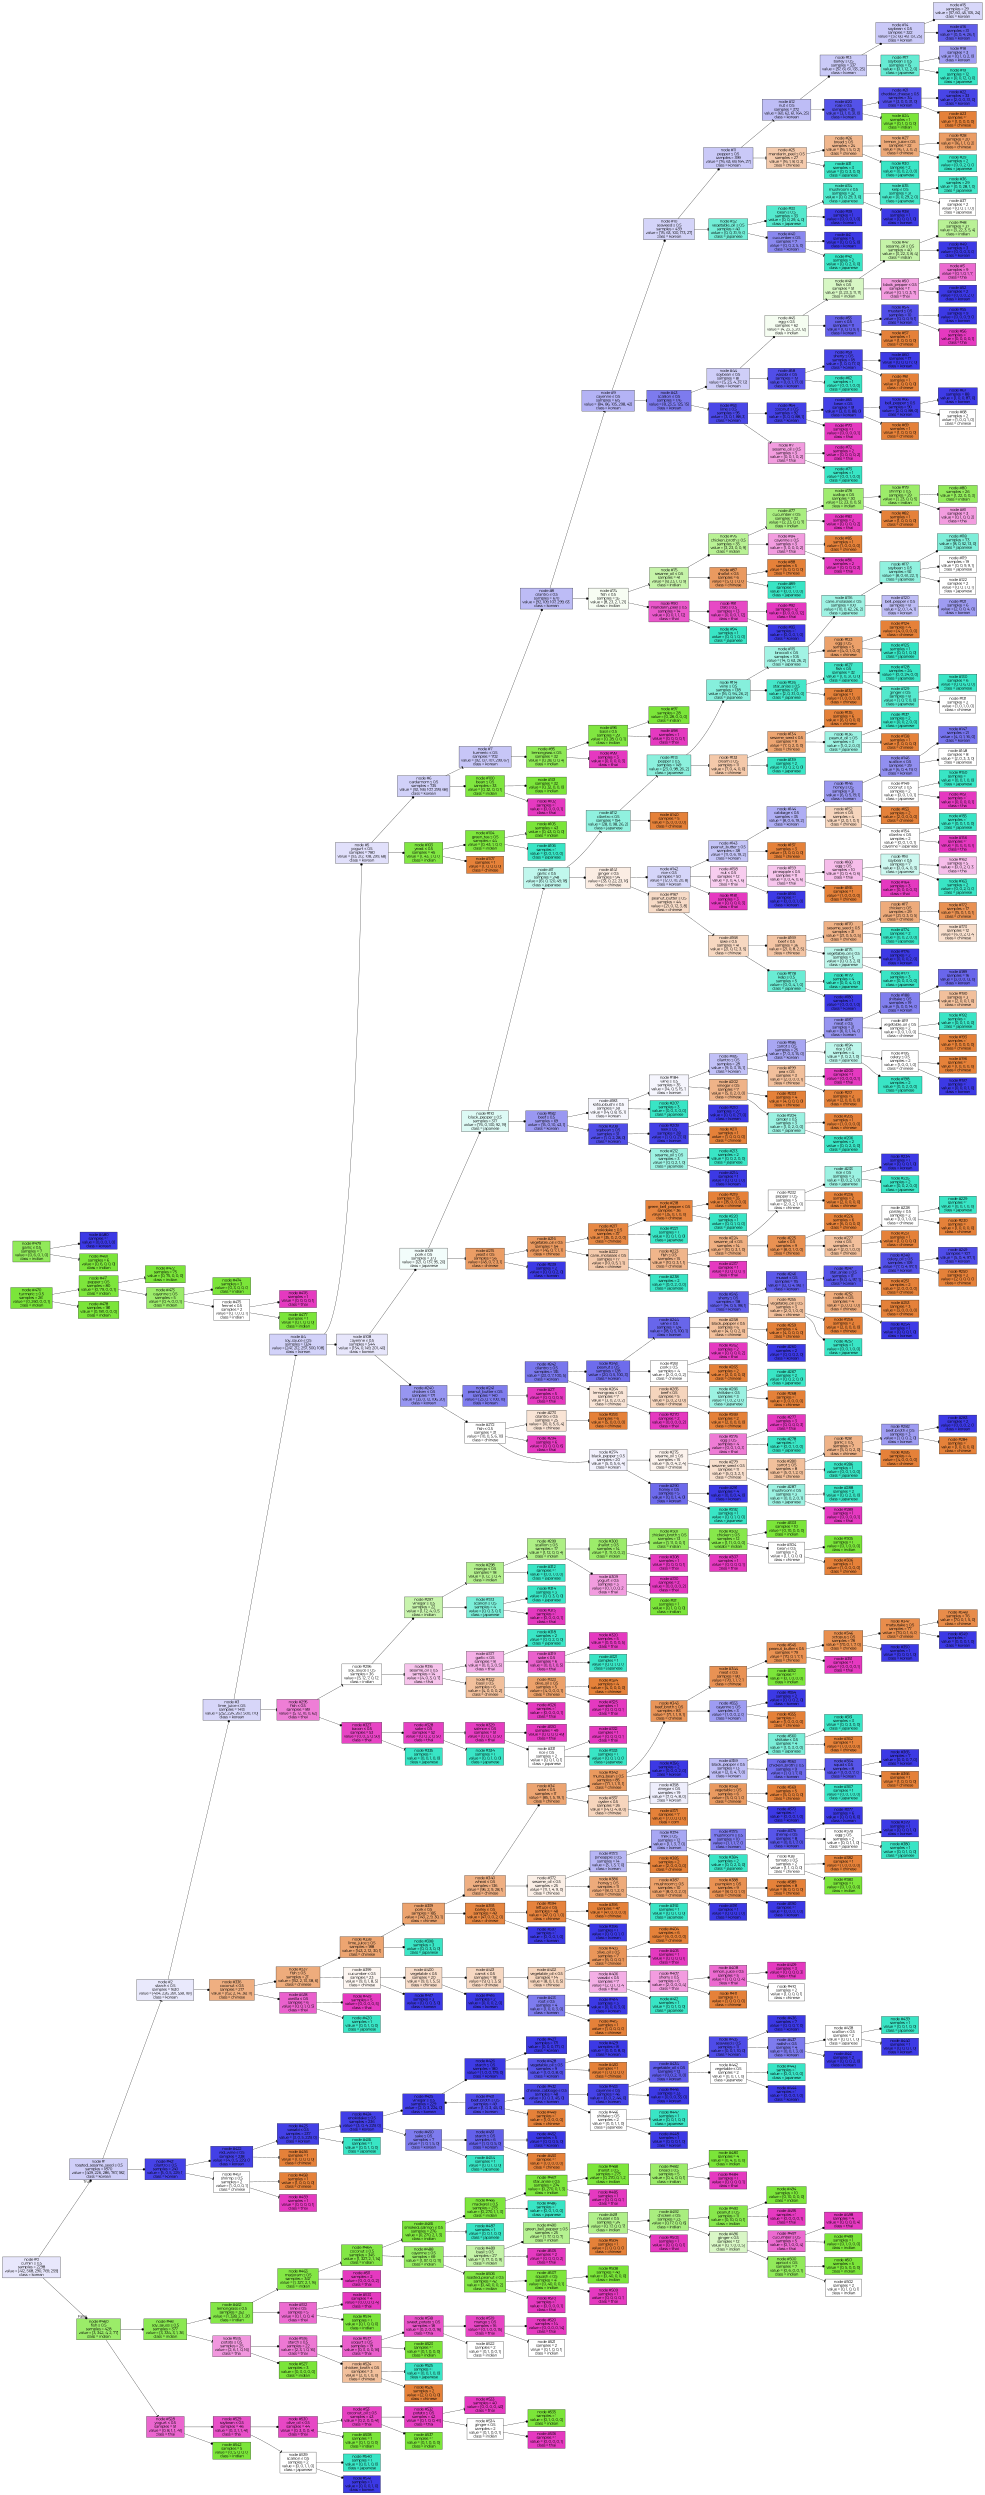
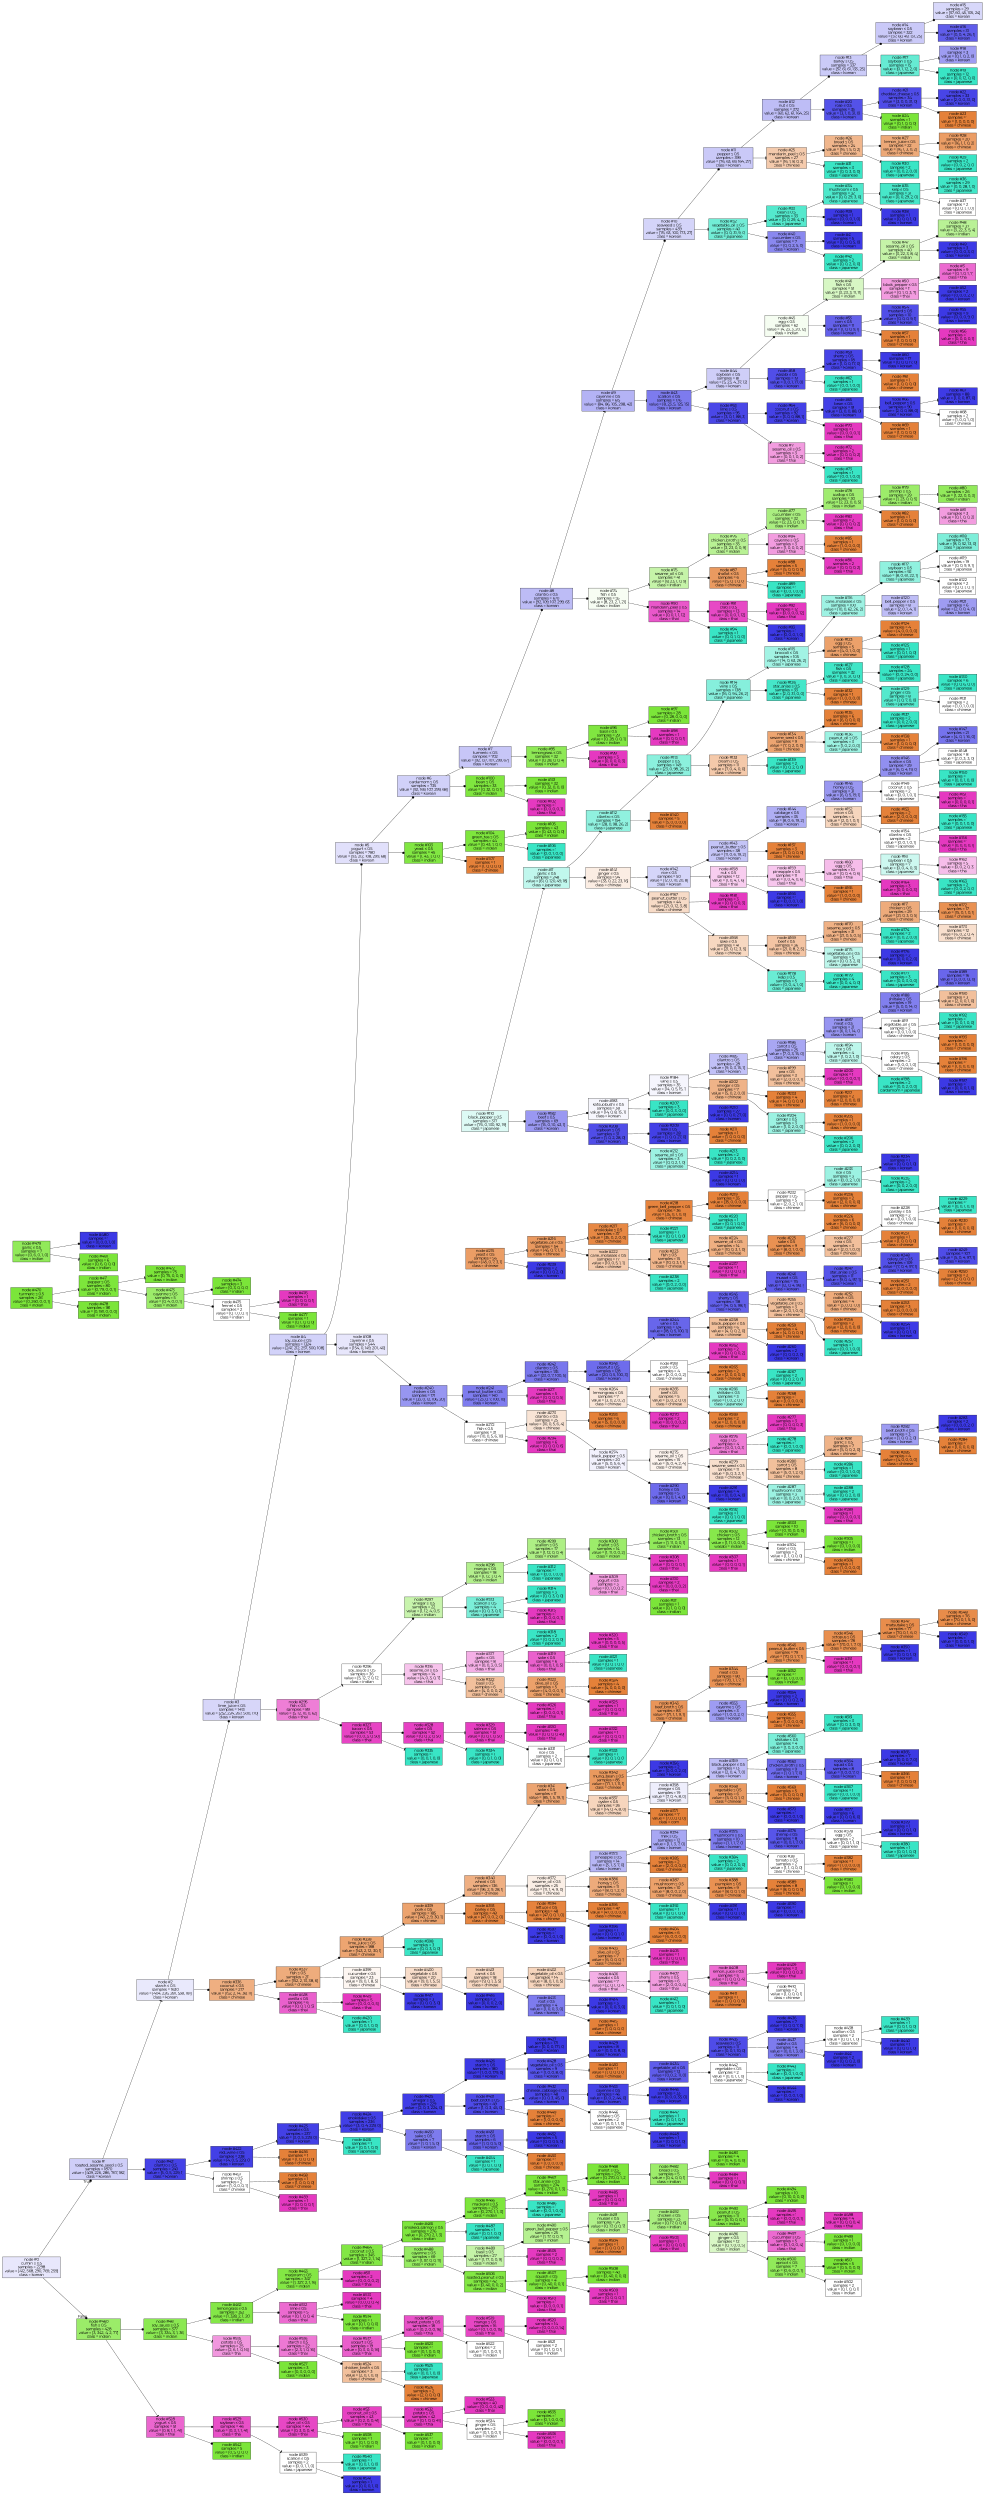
edge "node #145" -> "node #153": now "node #145" -> "node #149"
node "node #154": text "cayenne = japanese" -> "class = japanese"
edge "node #142" -> "node #181": now "node #167" -> "node #181"
node "node #180": removed
node "node #198": text "class = japanese" -> "cardamom = japanese"
edge "node #224" -> "node #232": now "node #219" -> "node #232"
node "node #109": removed
edge "node #241" -> "node #242": added
edge "node #272" -> "node #294": arrowhead tee -> dot
edge "node #272" -> "node #274": now "node #273" -> "node #274"
edge "node #319" -> "node #321": arrowhead dot -> tee
node "node #362": removed
edge "node #341" -> "node #342": reversed
edge "node #386" -> "node #392": arrowhead tee -> dot
edge "node #431" -> "node #425": reversed
